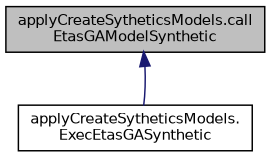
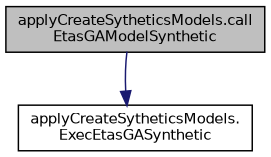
edge "applyCreateSytheticsModels. ExecEtasGASynthetic" -> "applyCreateSytheticsModels.call EtasGAModelSynthetic": reversed
